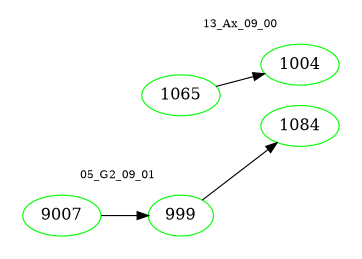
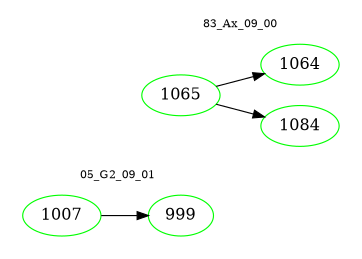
cluster "13_Ax_09_00": label "13_Ax_09_00" -> "83_Ax_09_00"
node "1004": label "1004" -> "1064"
edge "999" -> "1084": now "1065" -> "1084"
node "9007": label "9007" -> "1007"
